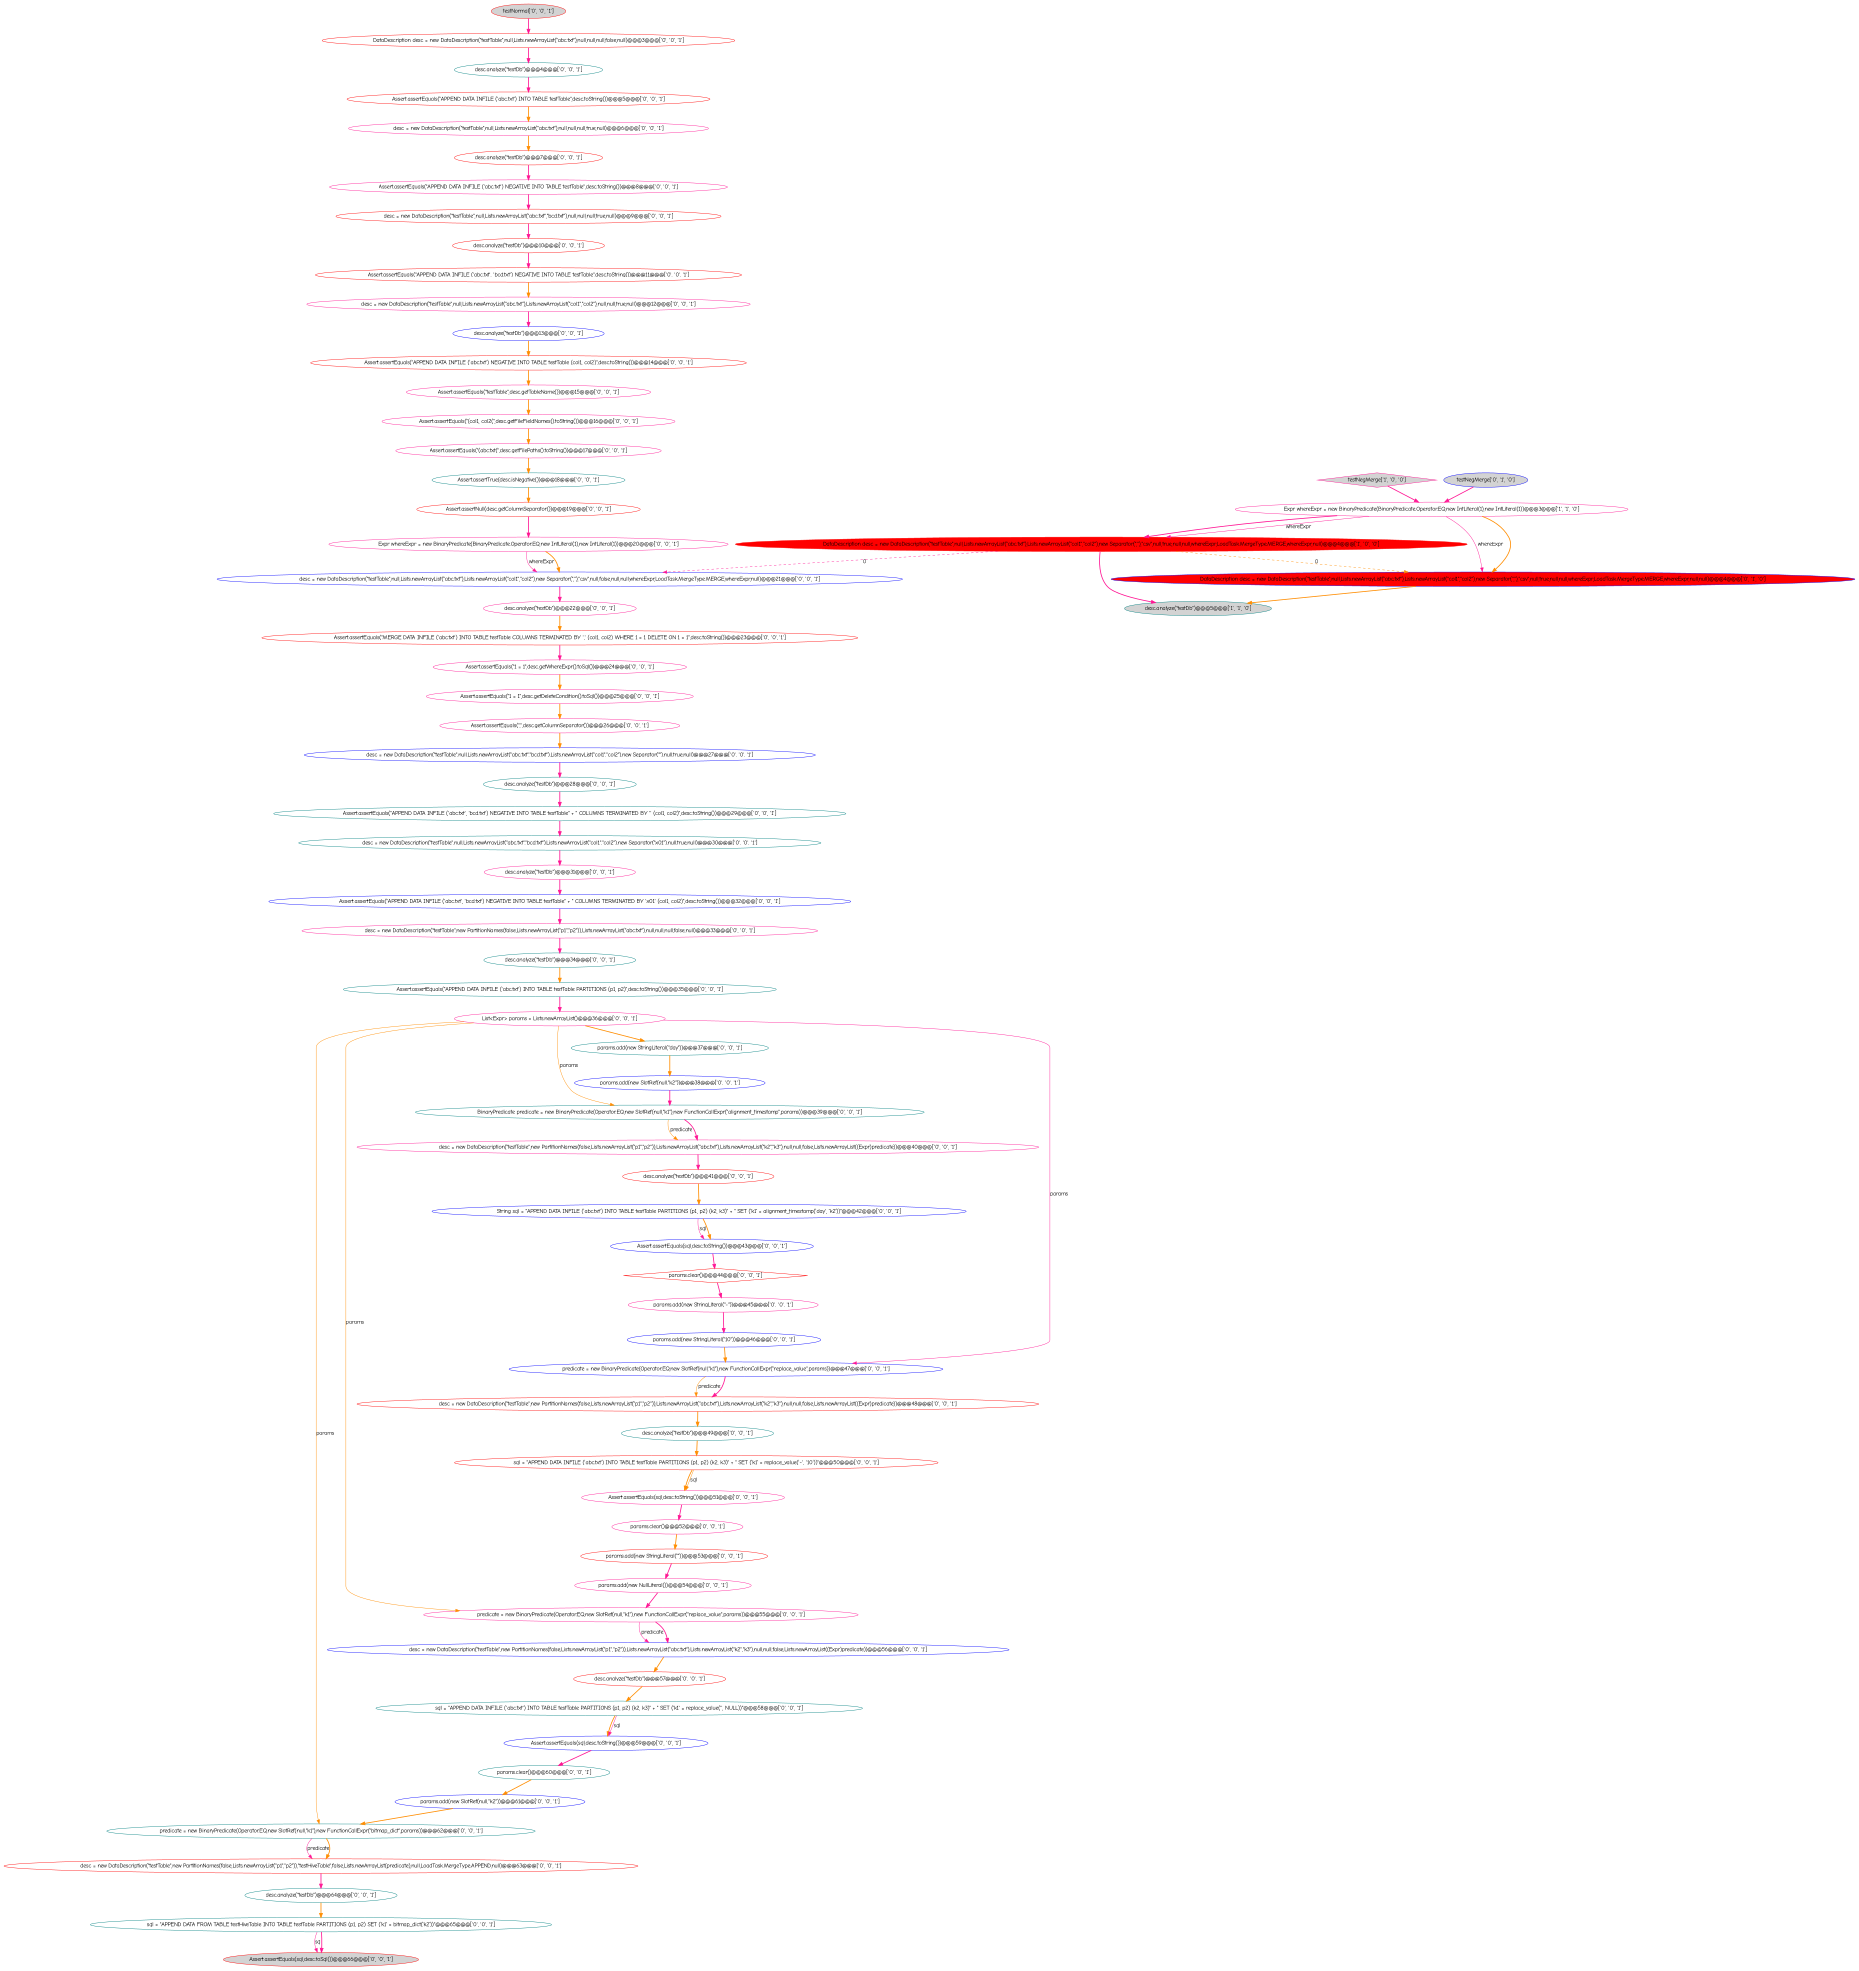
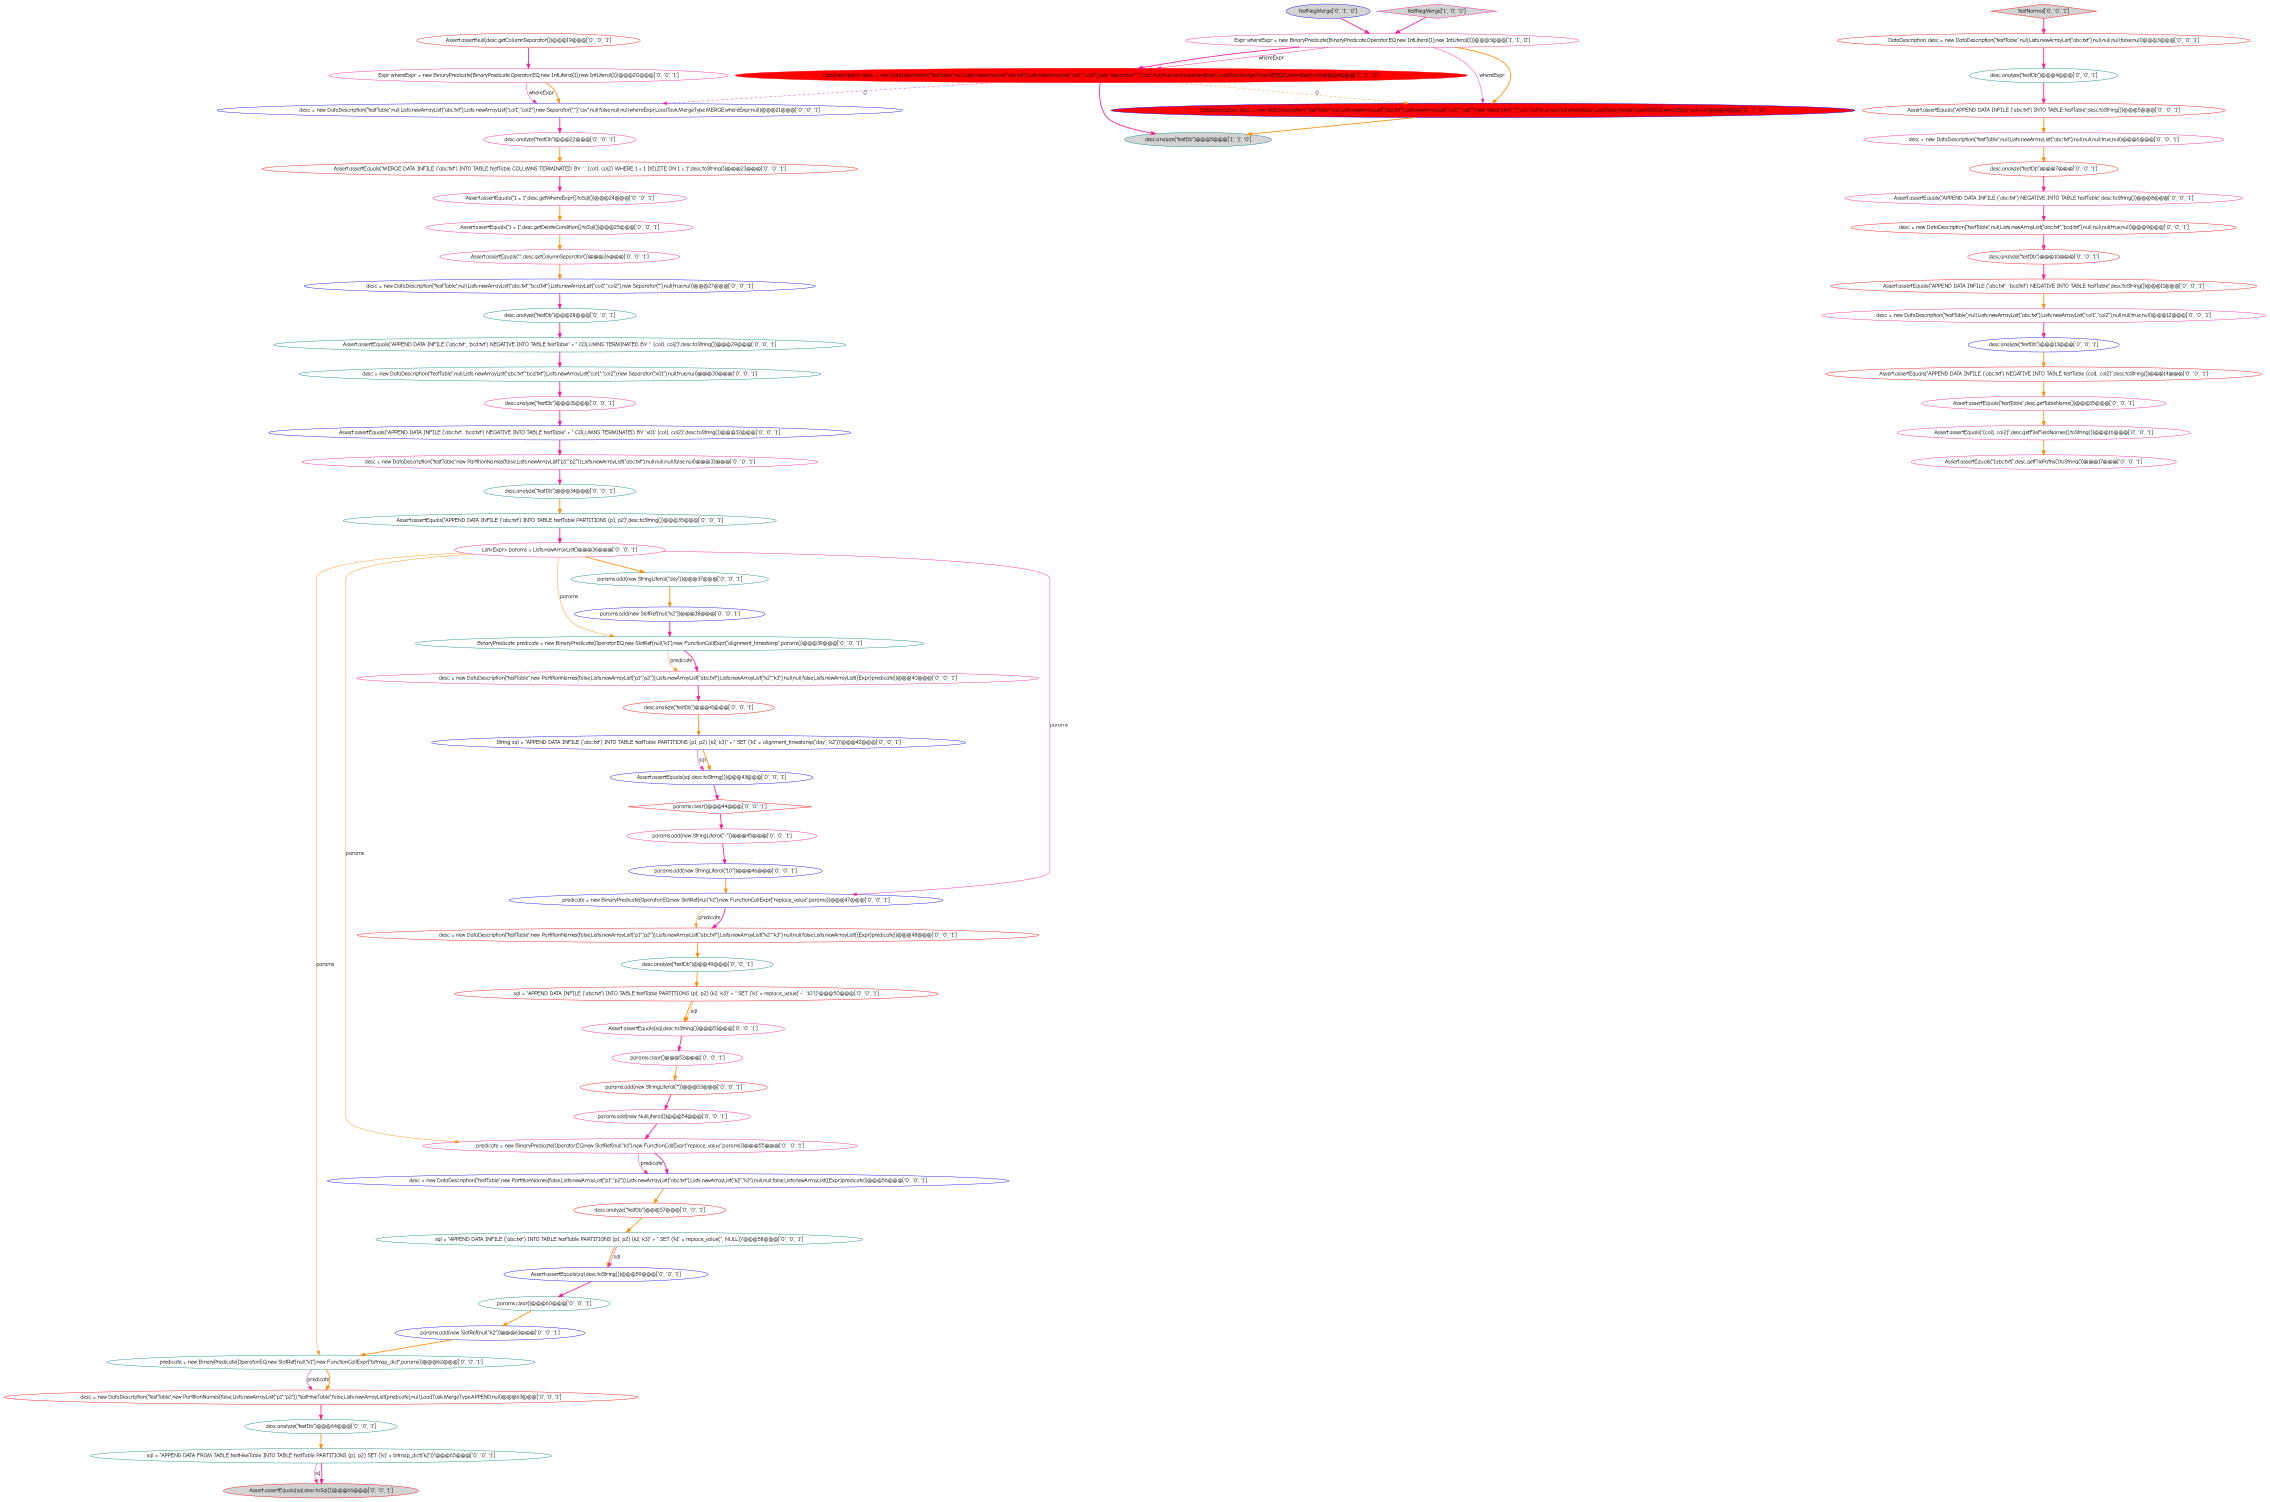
node "testNormal['0', '0', '1']": shape ellipse -> diamond
node "Assert.assertTrue(desc.isNegative())@@@18@@@['0', '0', '1']": removed
